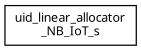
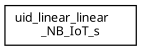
node "uid_linear_allocator _NB_IoT_s": label "uid_linear_allocator _NB_IoT_s" -> "uid_linear_linear _NB_IoT_s"
